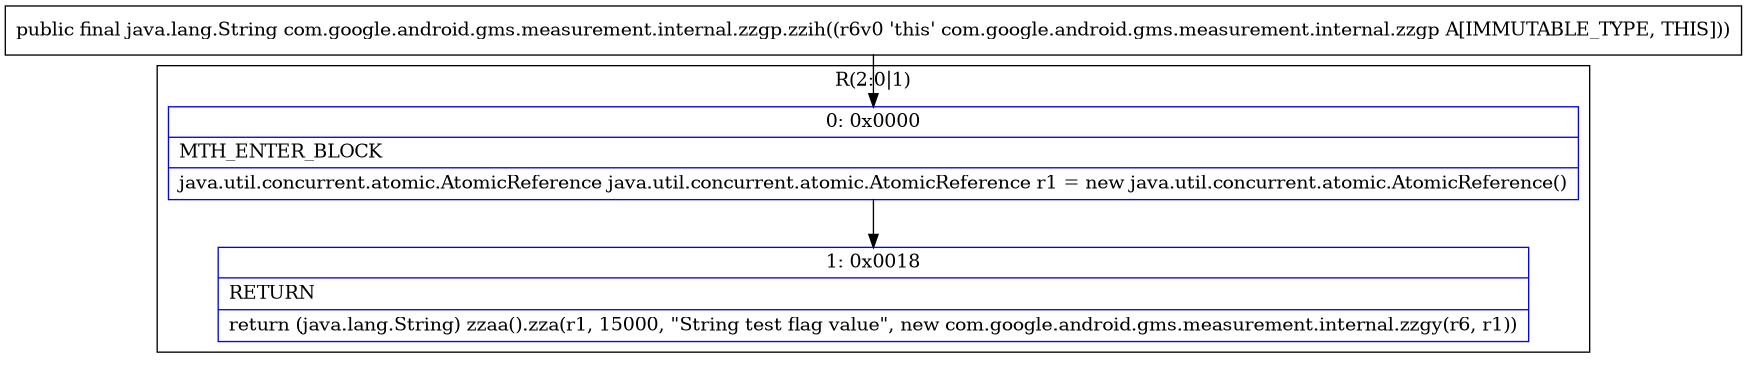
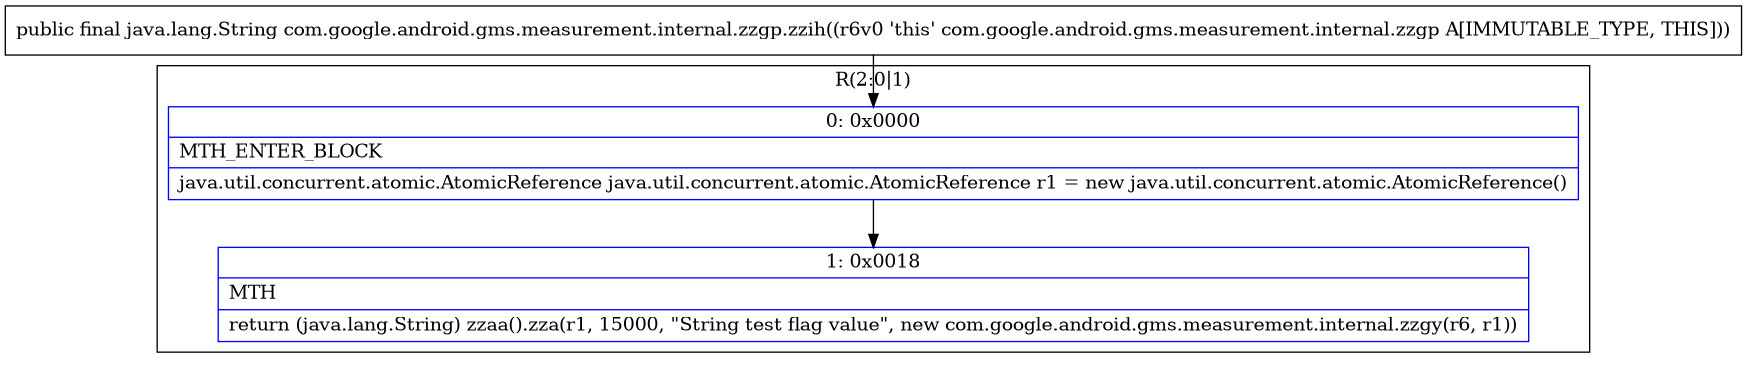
node "1: 0x0018": text "RETURN" -> "MTH"
